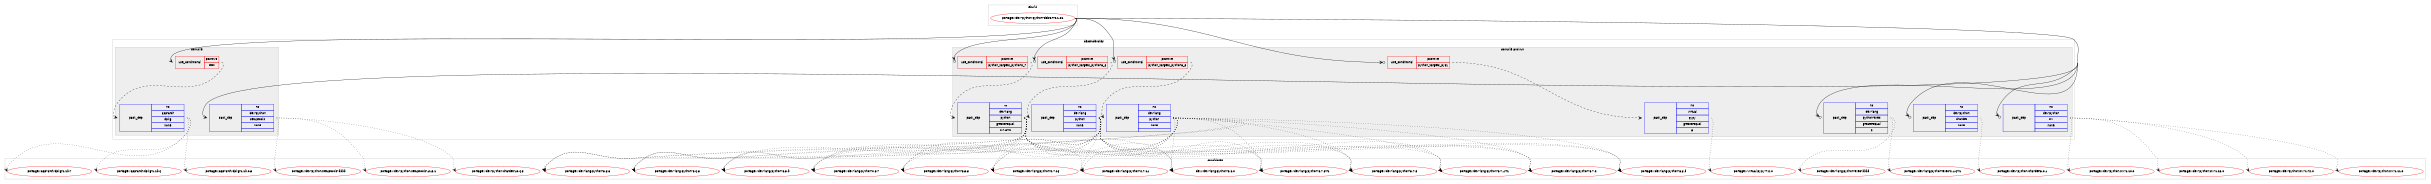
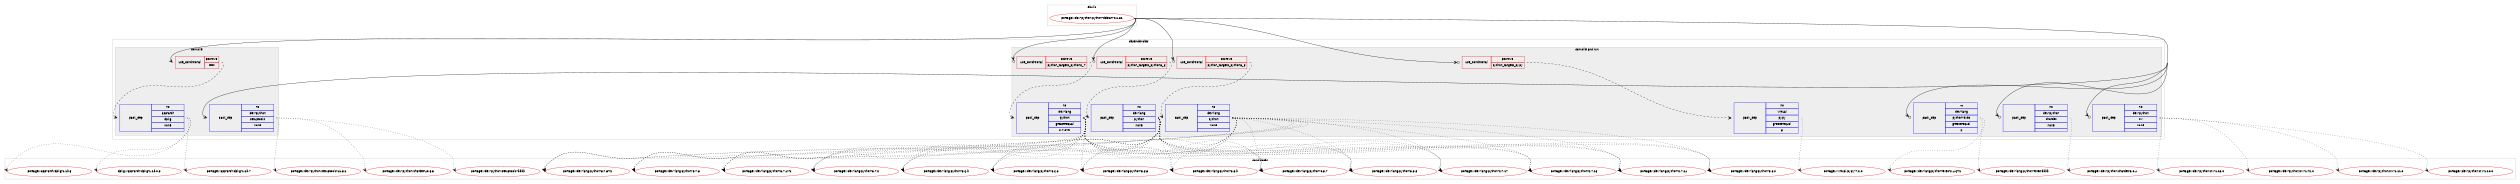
node "portage://app-arch/dpkg-1.19.0.5": label "portage://app-arch/dpkg-1.19.0.5" -> "dpkg://app-arch/dpkg-1.19.0.5"
node "dev://dev-lang/python-3.8.0": label "dev://dev-lang/python-3.8.0" -> "portage://dev-lang/python-3.8.0"
node "portage://dev-lang/python-2.7.17": added
